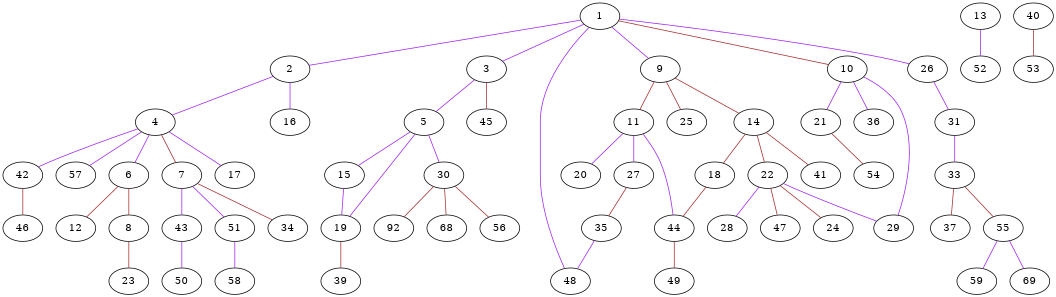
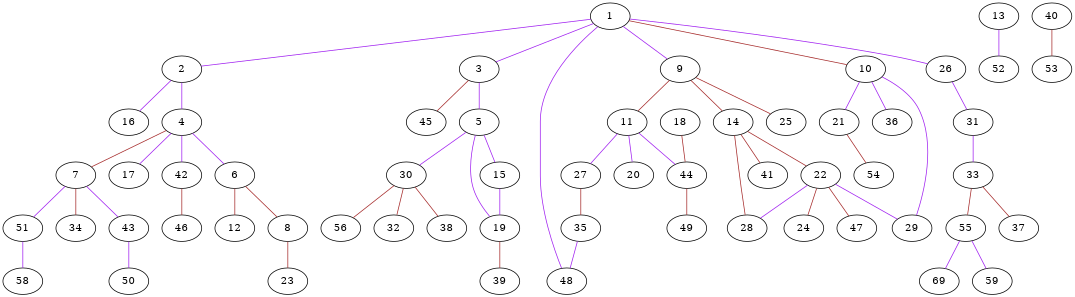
edge "14" -- "18": now "14" -- "28"
node "57": removed
node "92": label "92" -> "32"
node "68": label "68" -> "38"
